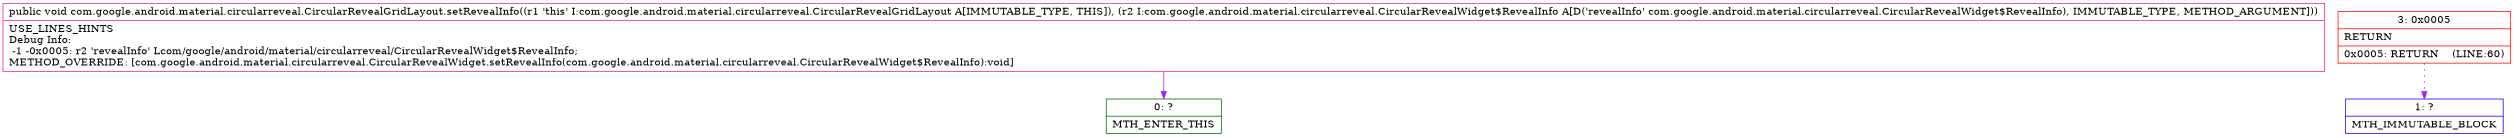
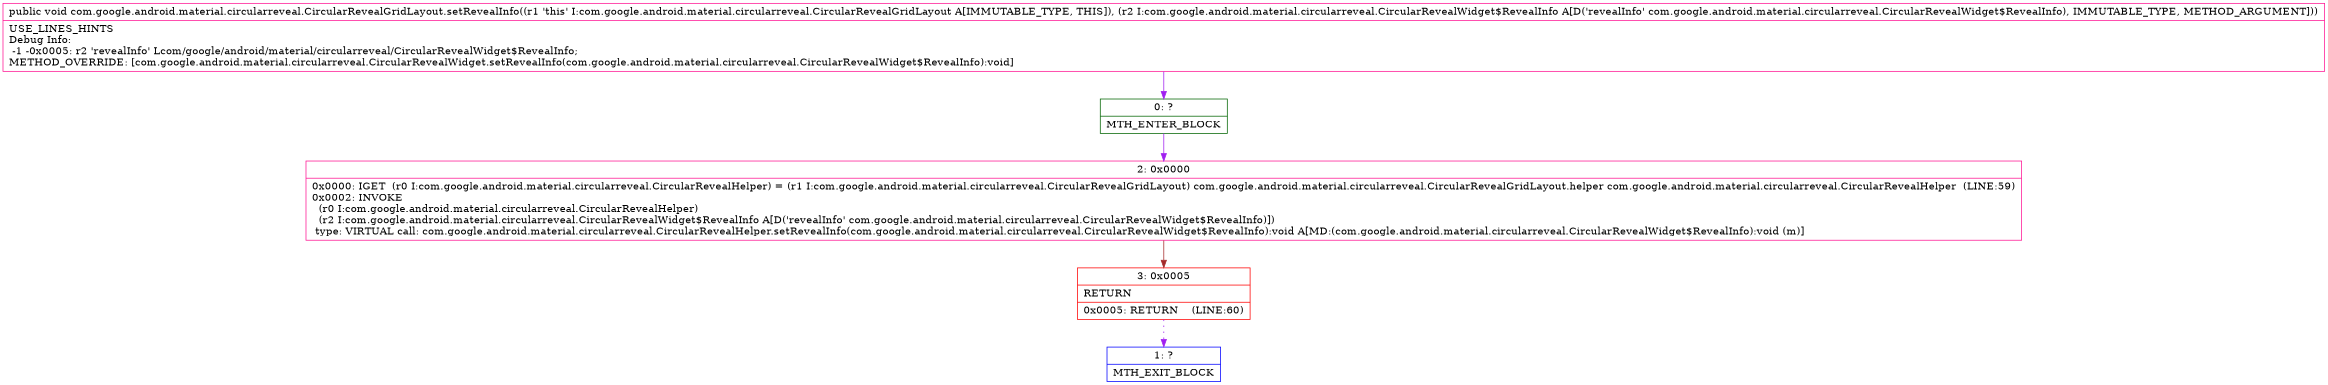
node "0: ?": text "MTH_ENTER_THIS" -> "MTH_ENTER_BLOCK"
node "1: ?": text "MTH_IMMUTABLE_BLOCK" -> "MTH_EXIT_BLOCK"
node "2: 0x0000": added
